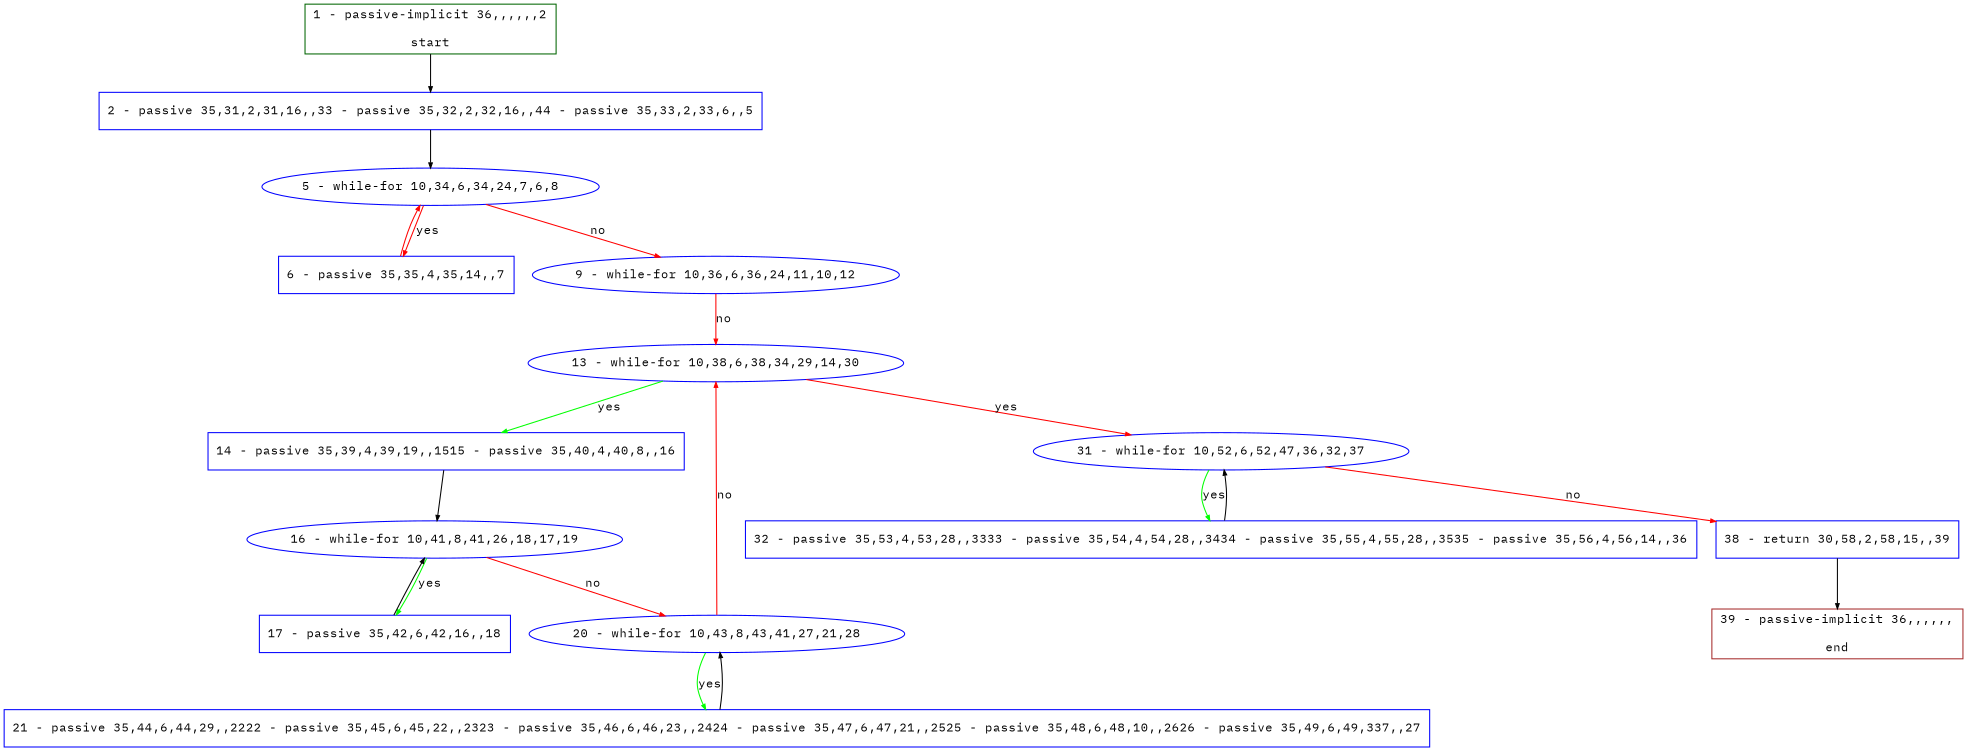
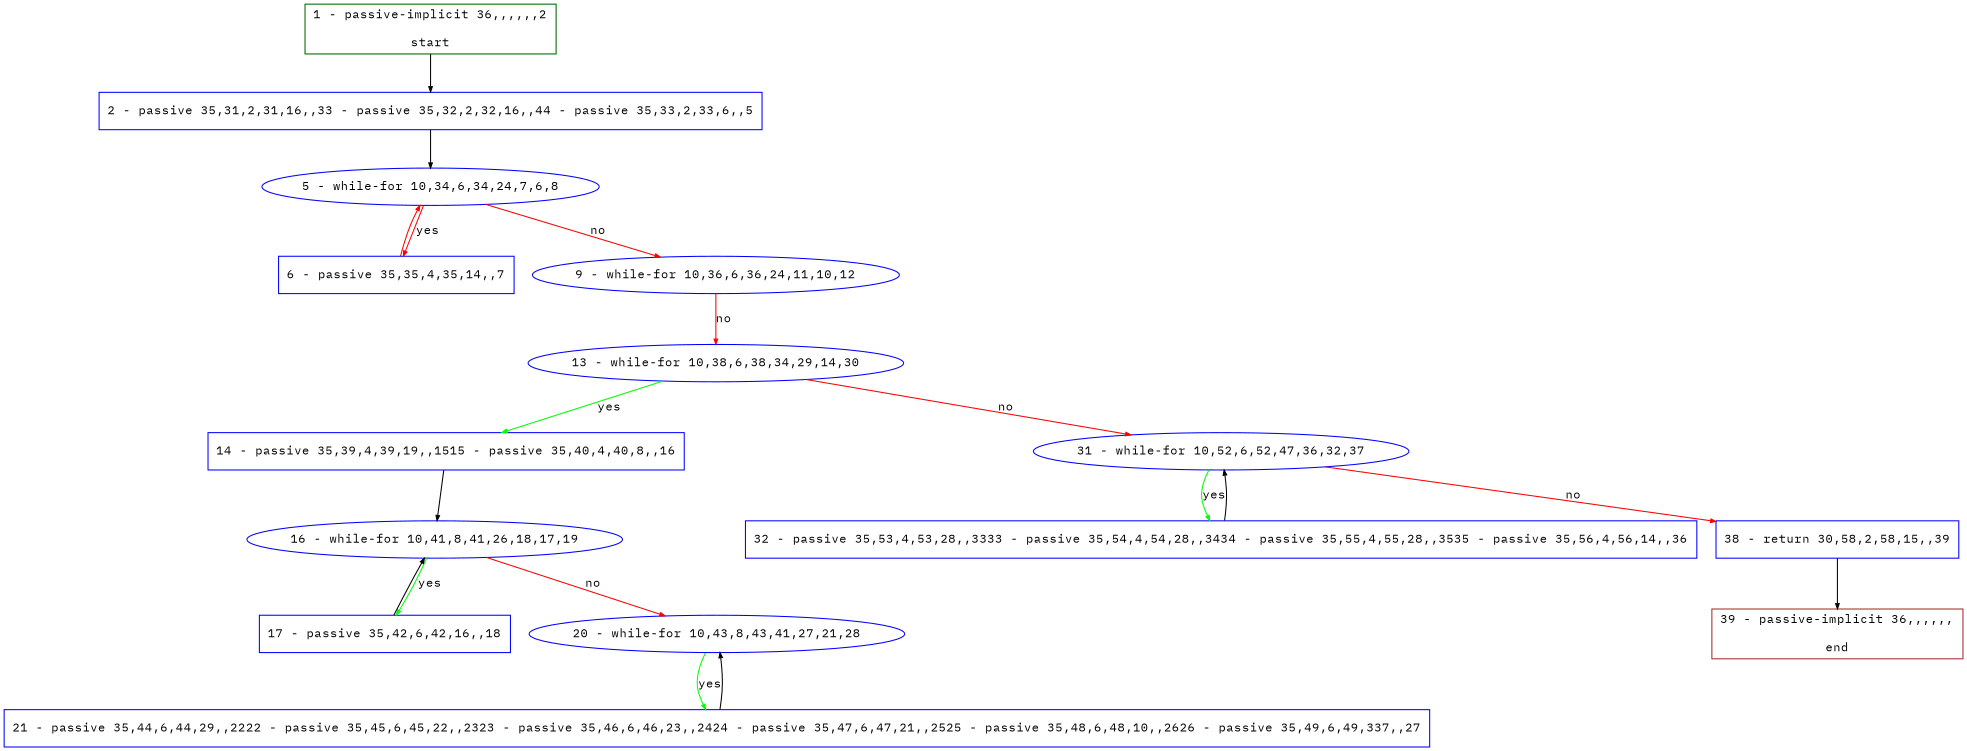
edge "13 - while-for 10,38,6,38,34,29,14,30" -> "31 - while-for 10,52,6,52,47,36,32,37": label "yes" -> "no"
edge "20 - while-for 10,43,8,43,41,27,21,28" -> "13 - while-for 10,38,6,38,34,29,14,30": removed, label "no"
